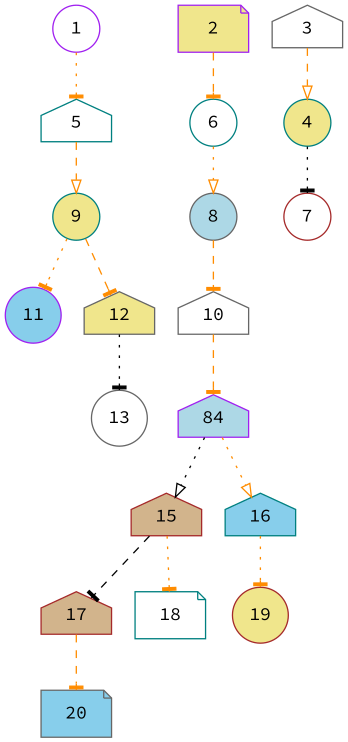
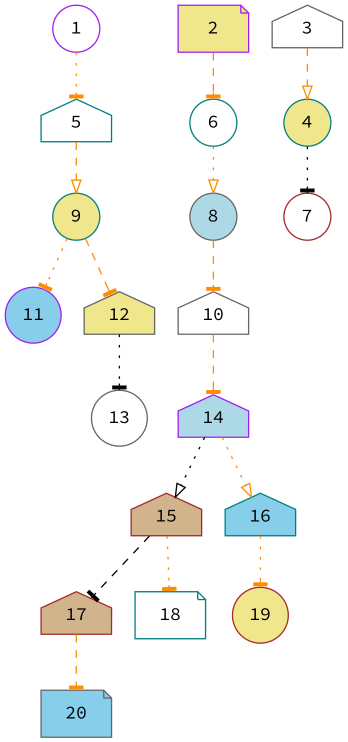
node "84": label "84" -> "14"
